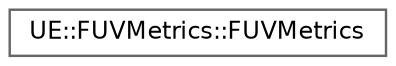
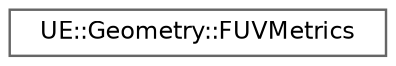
node "UE::FUVMetrics::FUVMetrics": label "UE::FUVMetrics::FUVMetrics" -> "UE::Geometry::FUVMetrics"
